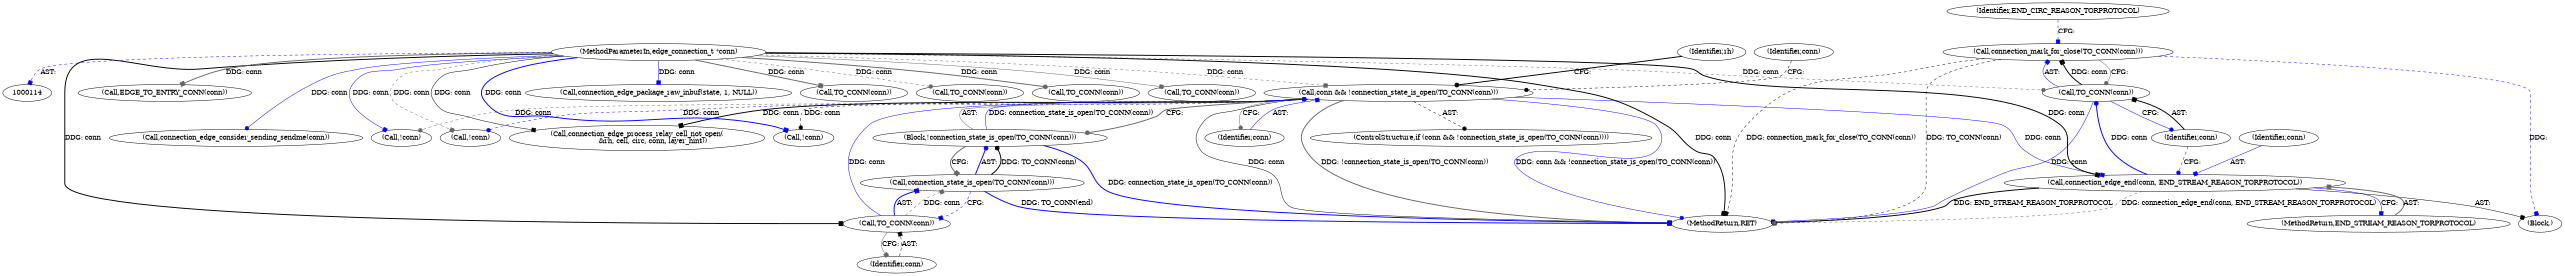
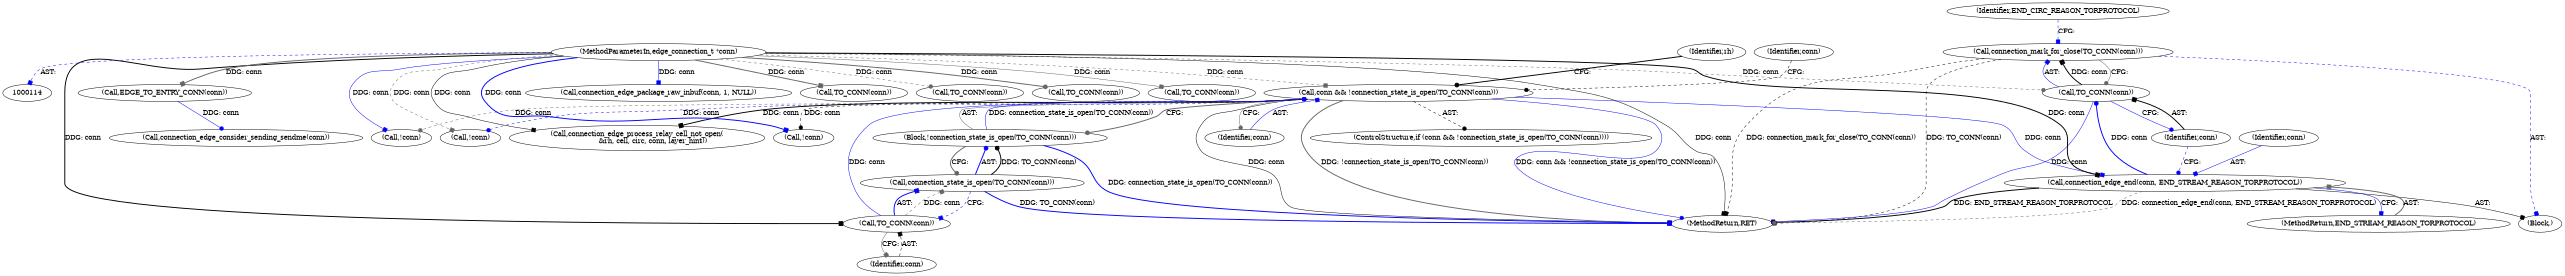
edge "(MethodParameterIn,edge_connection_t *conn)" -> "(Call,connection_edge_consider_sending_sendme(conn))": now "(Call,EDGE_TO_ENTRY_CONN(conn))" -> "(Call,connection_edge_consider_sending_sendme(conn))"
edge "(MethodParameterIn,edge_connection_t *conn)" -> "(MethodReturn,RET)": style bold -> solid
node "(Call,connection_edge_package_raw_inbuf(state, 1, NULL))": label "(Call,connection_edge_package_raw_inbuf(state, 1, NULL))" -> "(Call,connection_edge_package_raw_inbuf(conn, 1, NULL))"
edge "(Call,connection_mark_for_close(TO_CONN(conn)))" -> "(Block,)": label "DDG: " -> "AST: "
edge "(Block,!connection_state_is_open(TO_CONN(conn)))" -> "(Call,connection_state_is_open(TO_CONN(conn)))": arrowhead box -> dot
edge "(Call,connection_state_is_open(TO_CONN(conn)))" -> "(MethodReturn,RET)": label "DDG: TO_CONN(end)" -> "DDG: TO_CONN(conn)"
